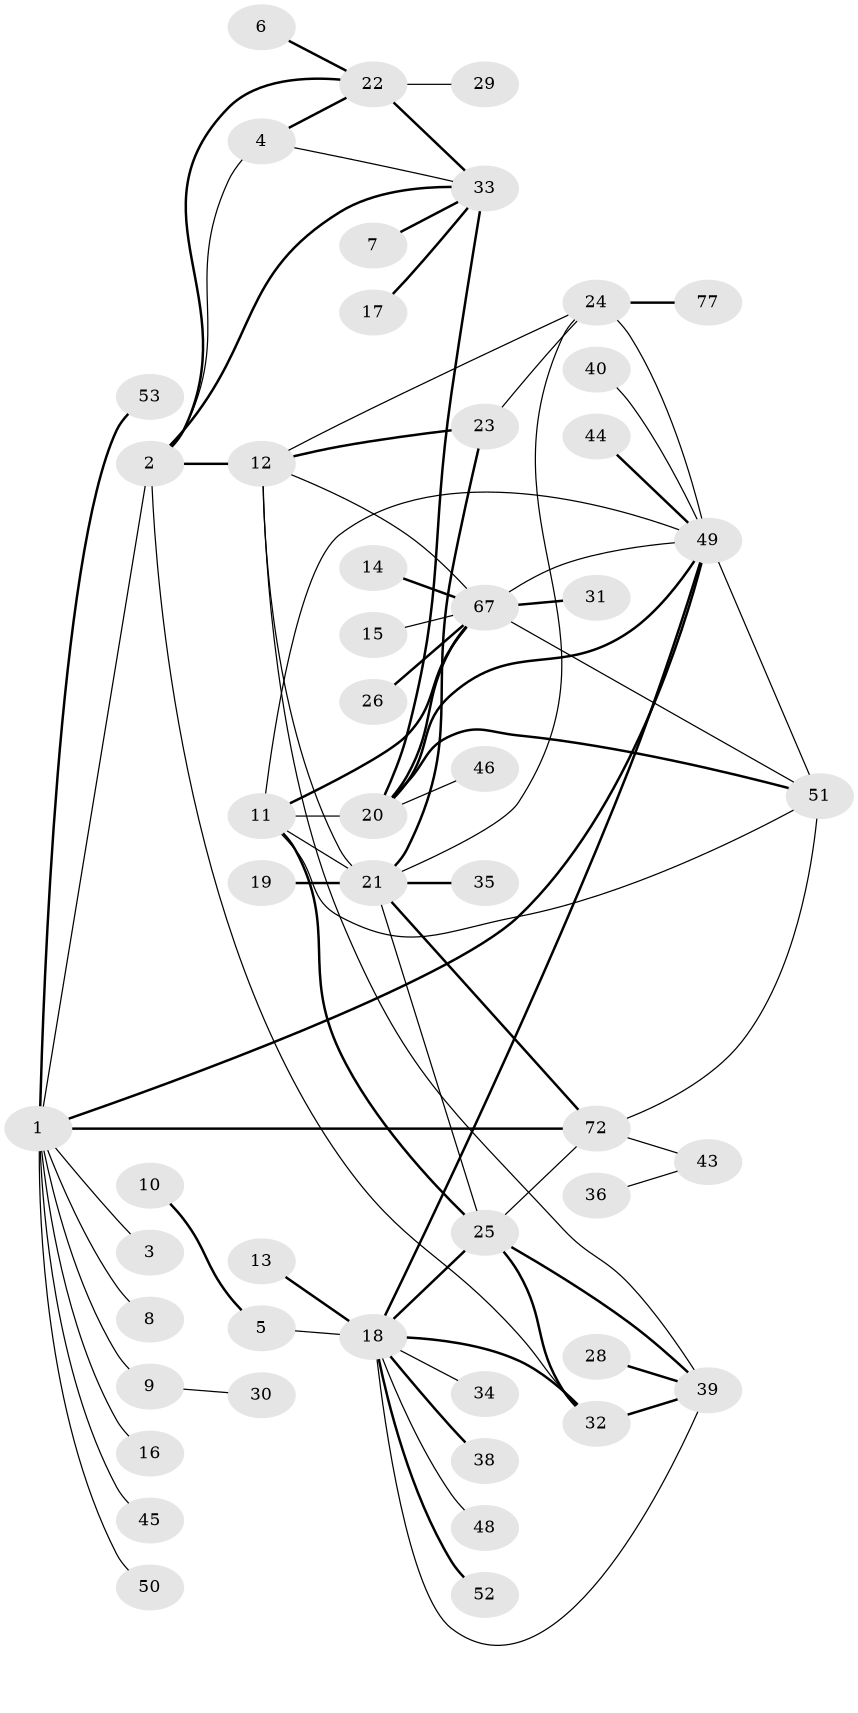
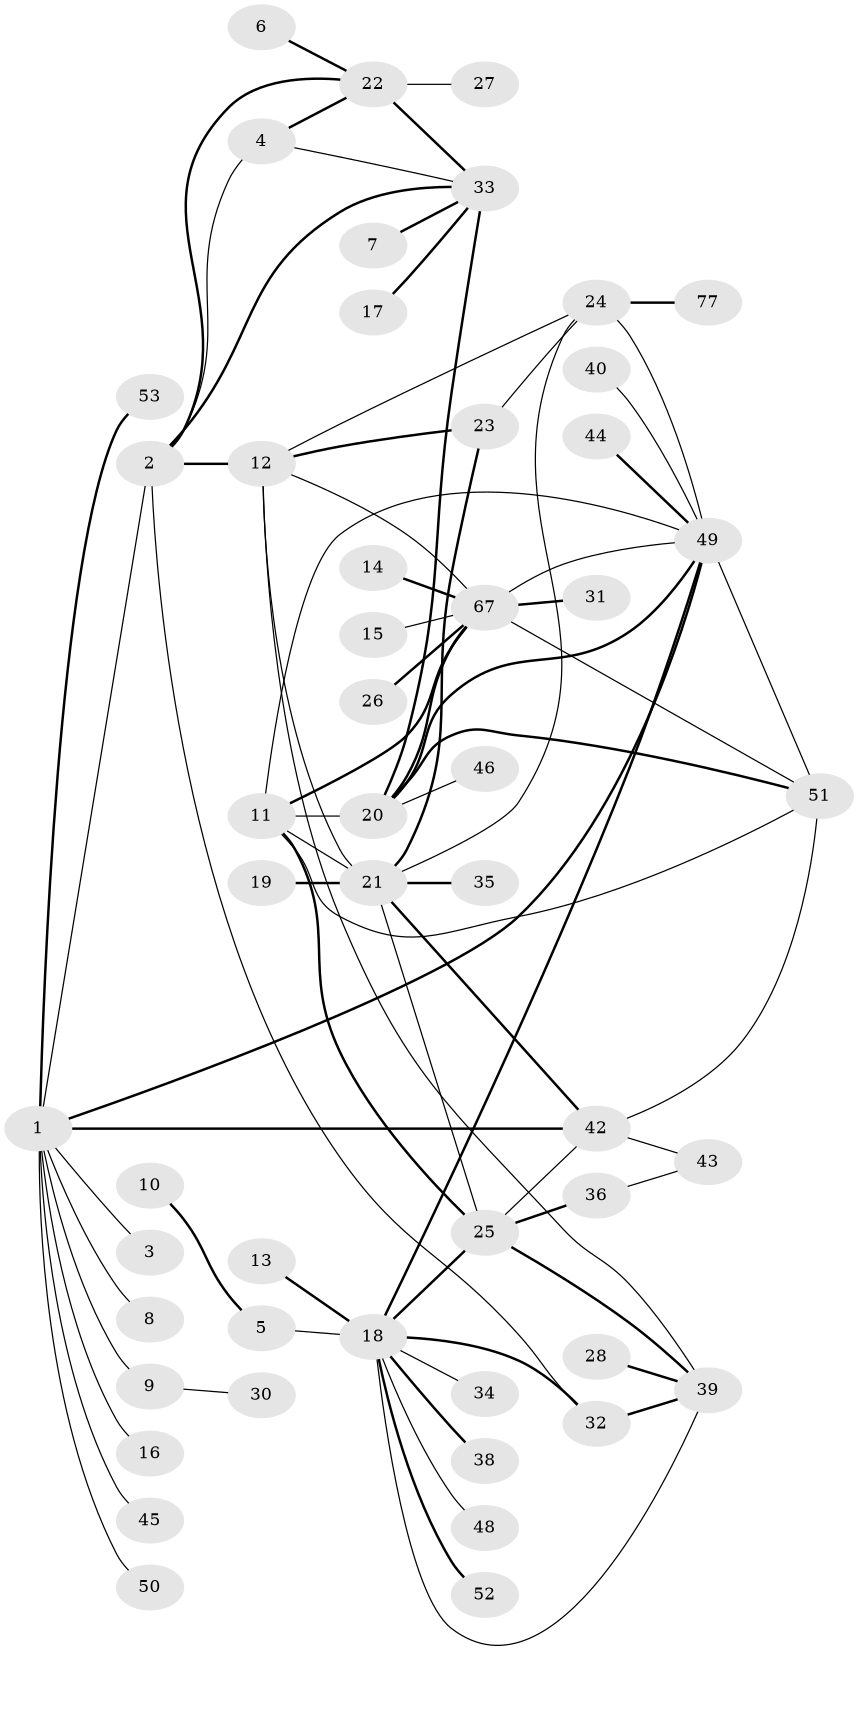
node "29": label "29" -> "27"
node "72": label "72" -> "42"
edge "25" -- "32": now "25" -- "36"
